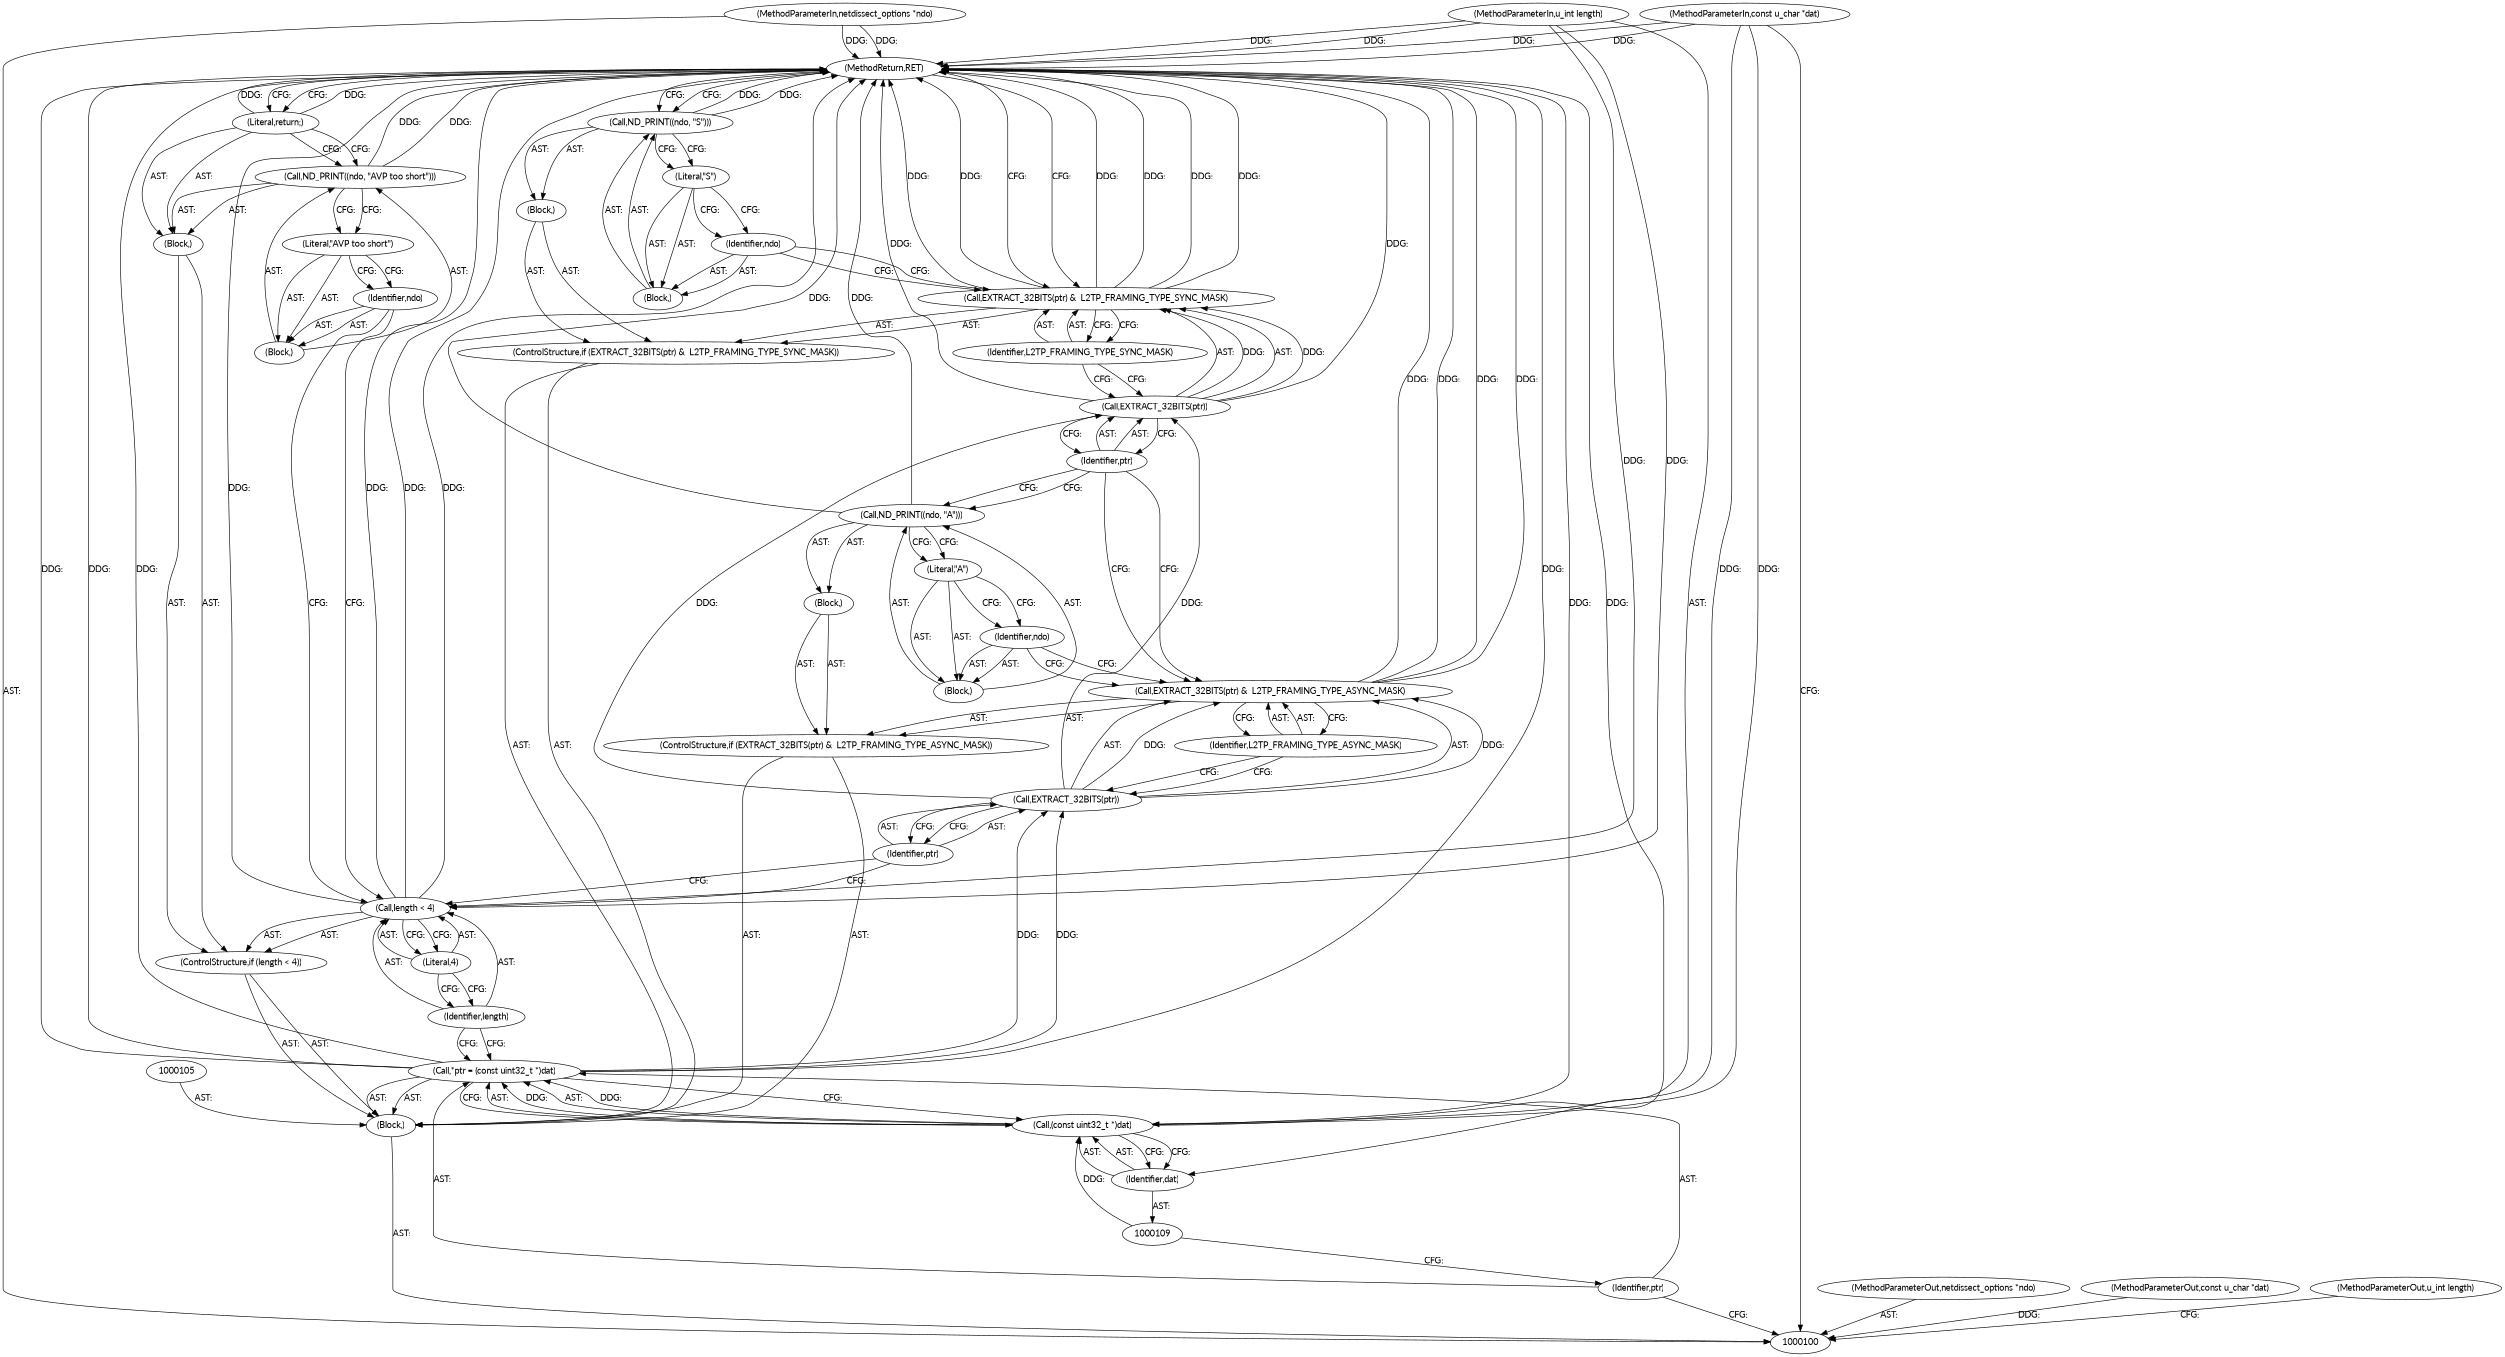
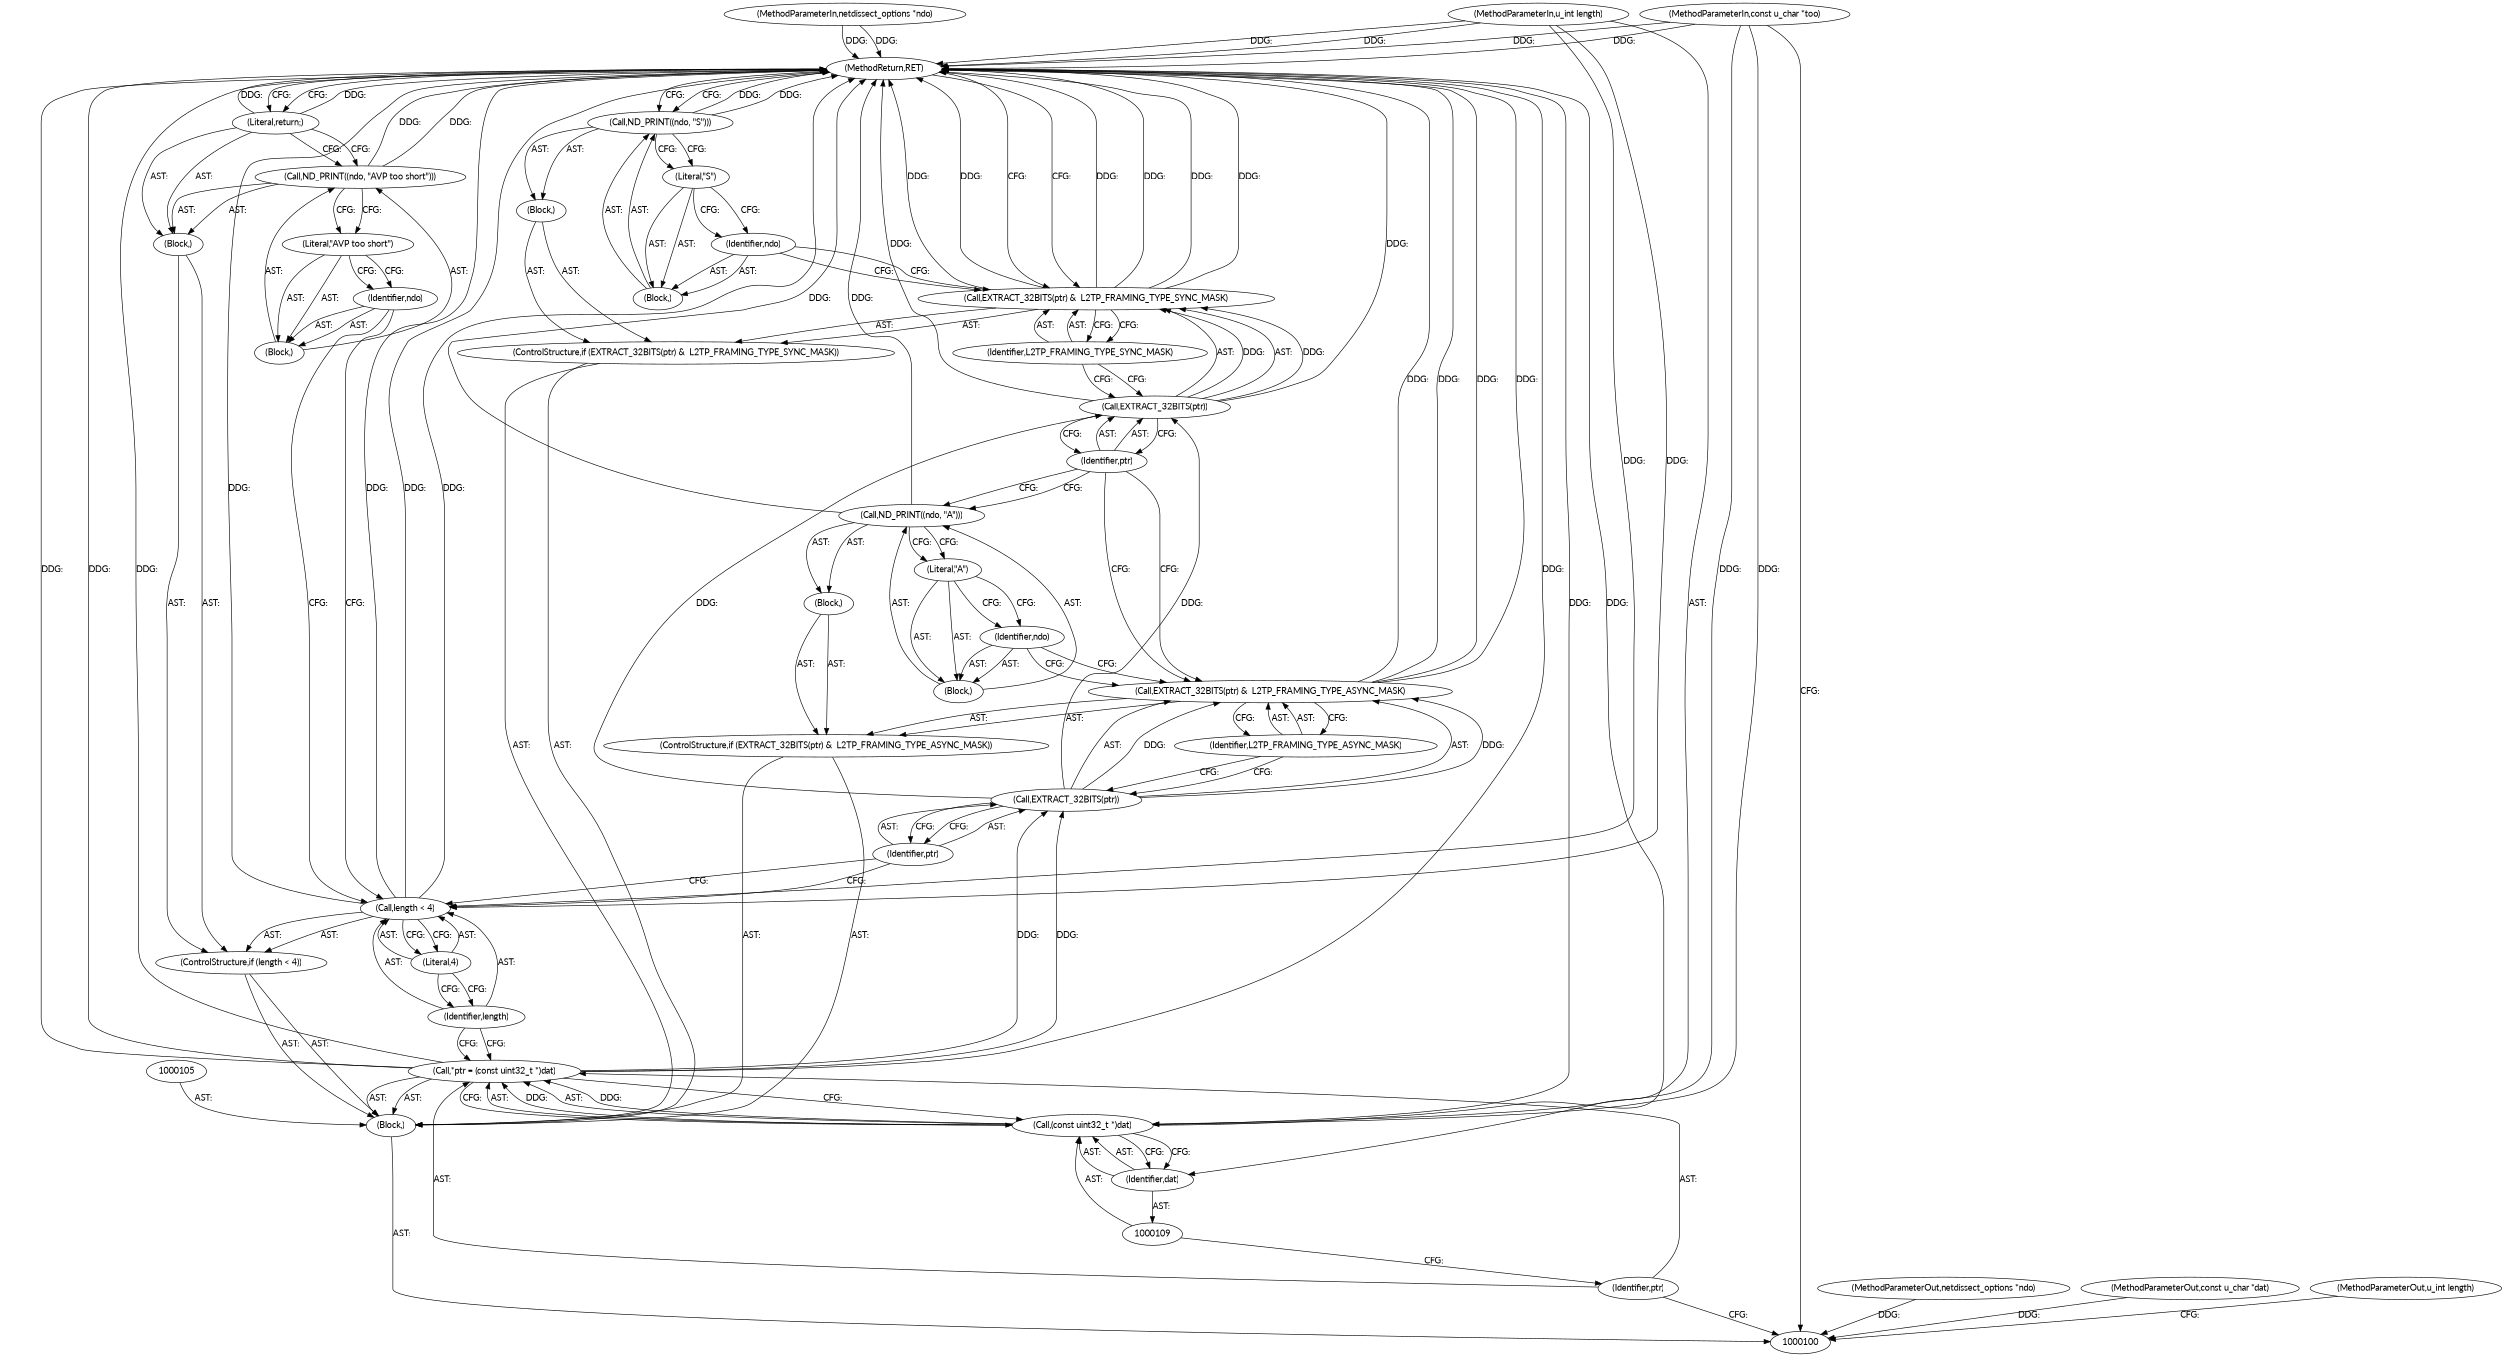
node "(MethodParameterIn,const u_char *dat)": label "(MethodParameterIn,const u_char *dat)" -> "(MethodParameterIn,const u_char *too)"
edge "1000109" -> "(Call,(const uint32_t *)dat)": label "DDG: " -> "AST: "
edge "(MethodParameterIn,netdissect_options *ndo)" -> "1000100": removed, label "AST:"
edge "(MethodParameterOut,netdissect_options *ndo)" -> "1000100": label "AST: " -> "DDG: "
